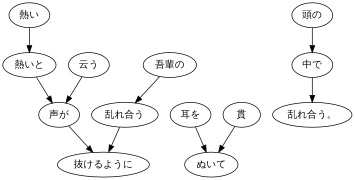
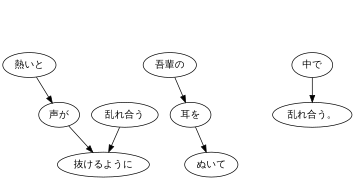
node "熱い": removed
node "頭の": removed
node "云う": removed
edge "吾輩の" -> "乱れ合う": now "吾輩の" -> "耳を"
node "貫": removed
